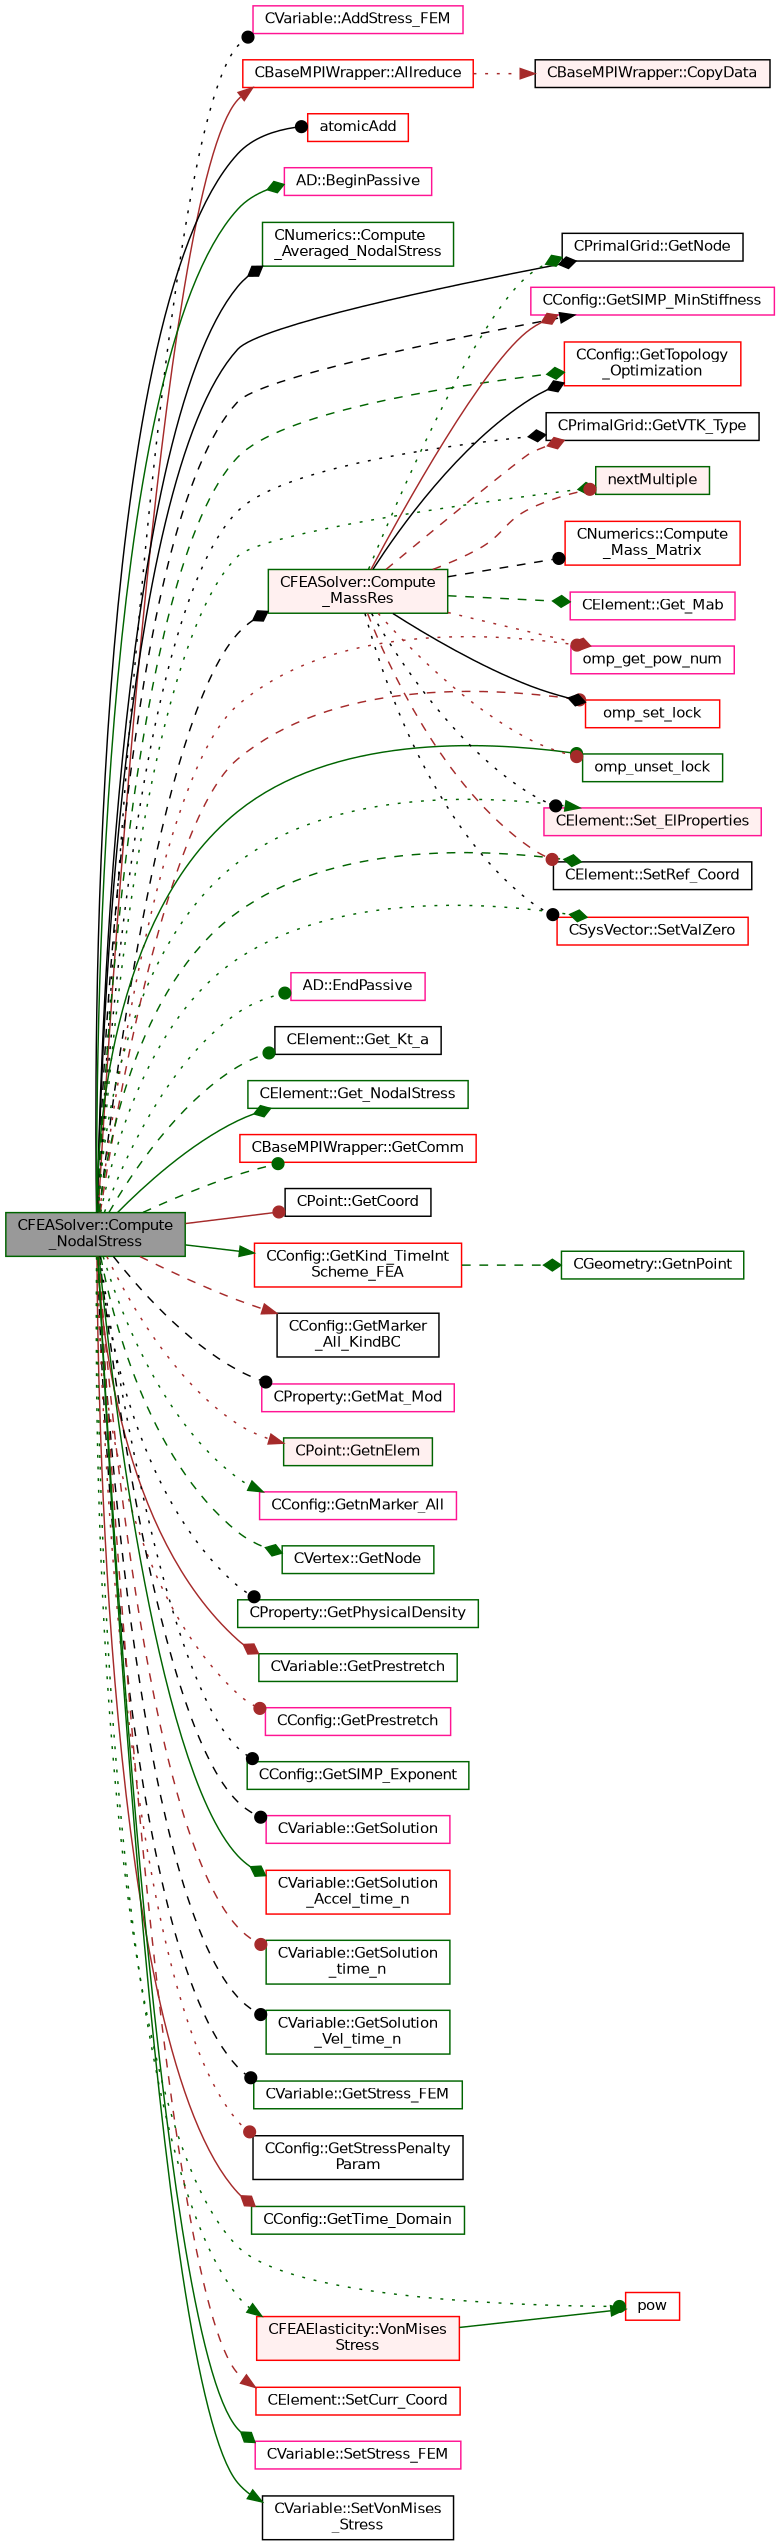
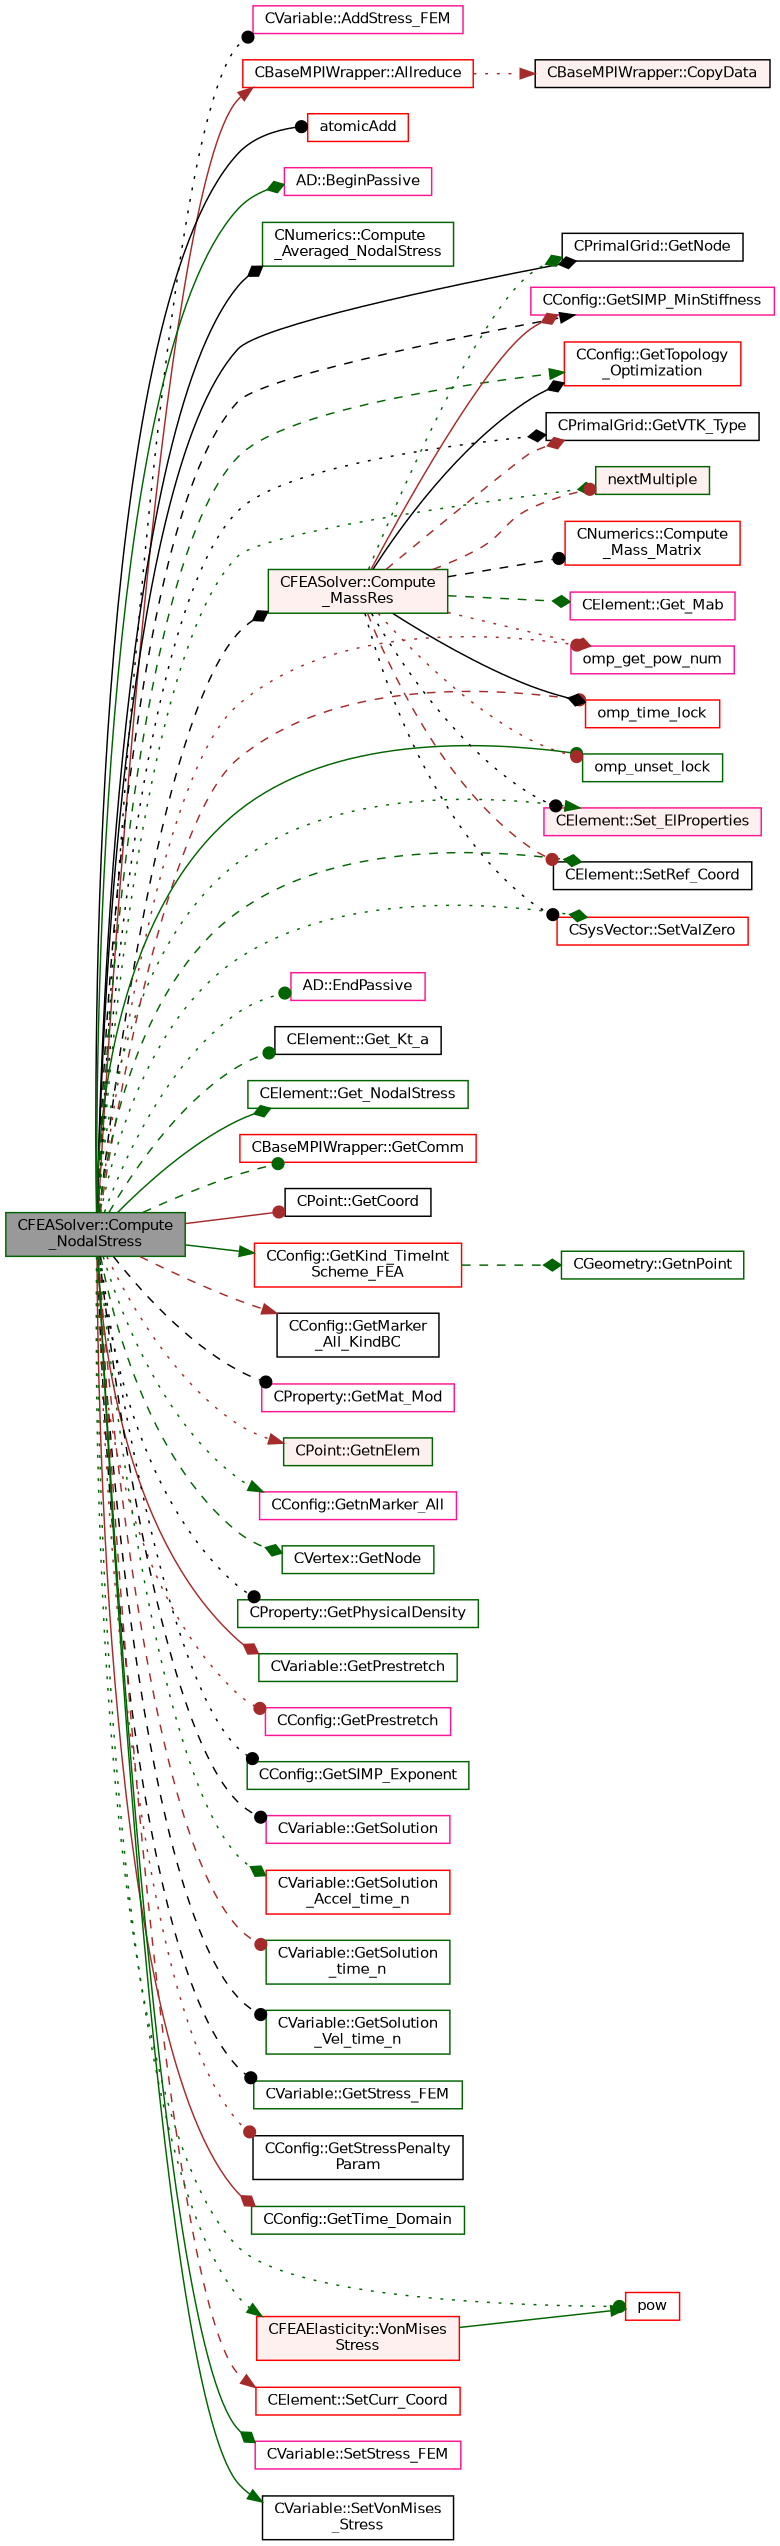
edge "CFEASolver::Compute _NodalStress" -> "CConfig::GetTopology _Optimization": arrowhead diamond -> normal
node "omp_set_lock": label "omp_set_lock" -> "omp_time_lock"
edge "CFEASolver::Compute _NodalStress" -> "CVariable::GetSolution _Accel_time_n": style solid -> dotted
